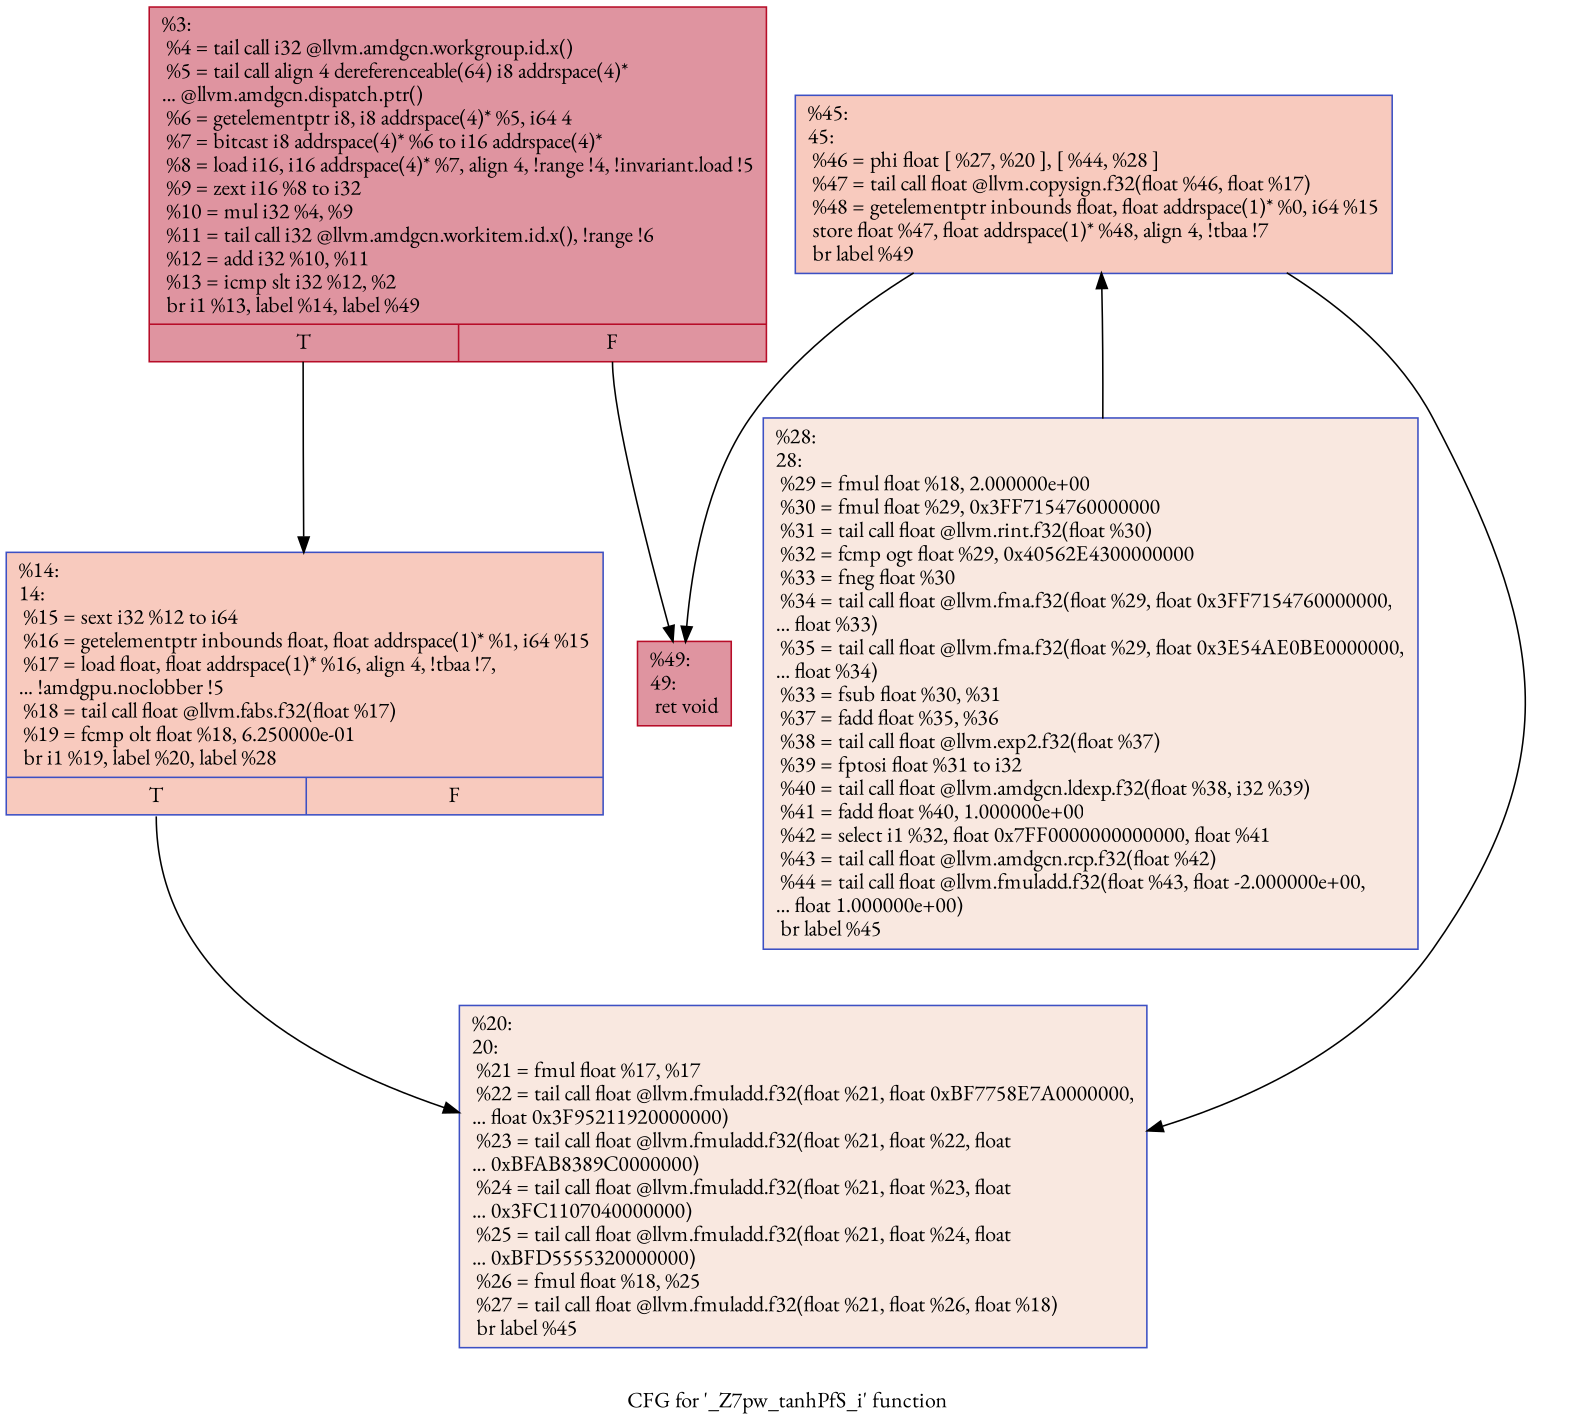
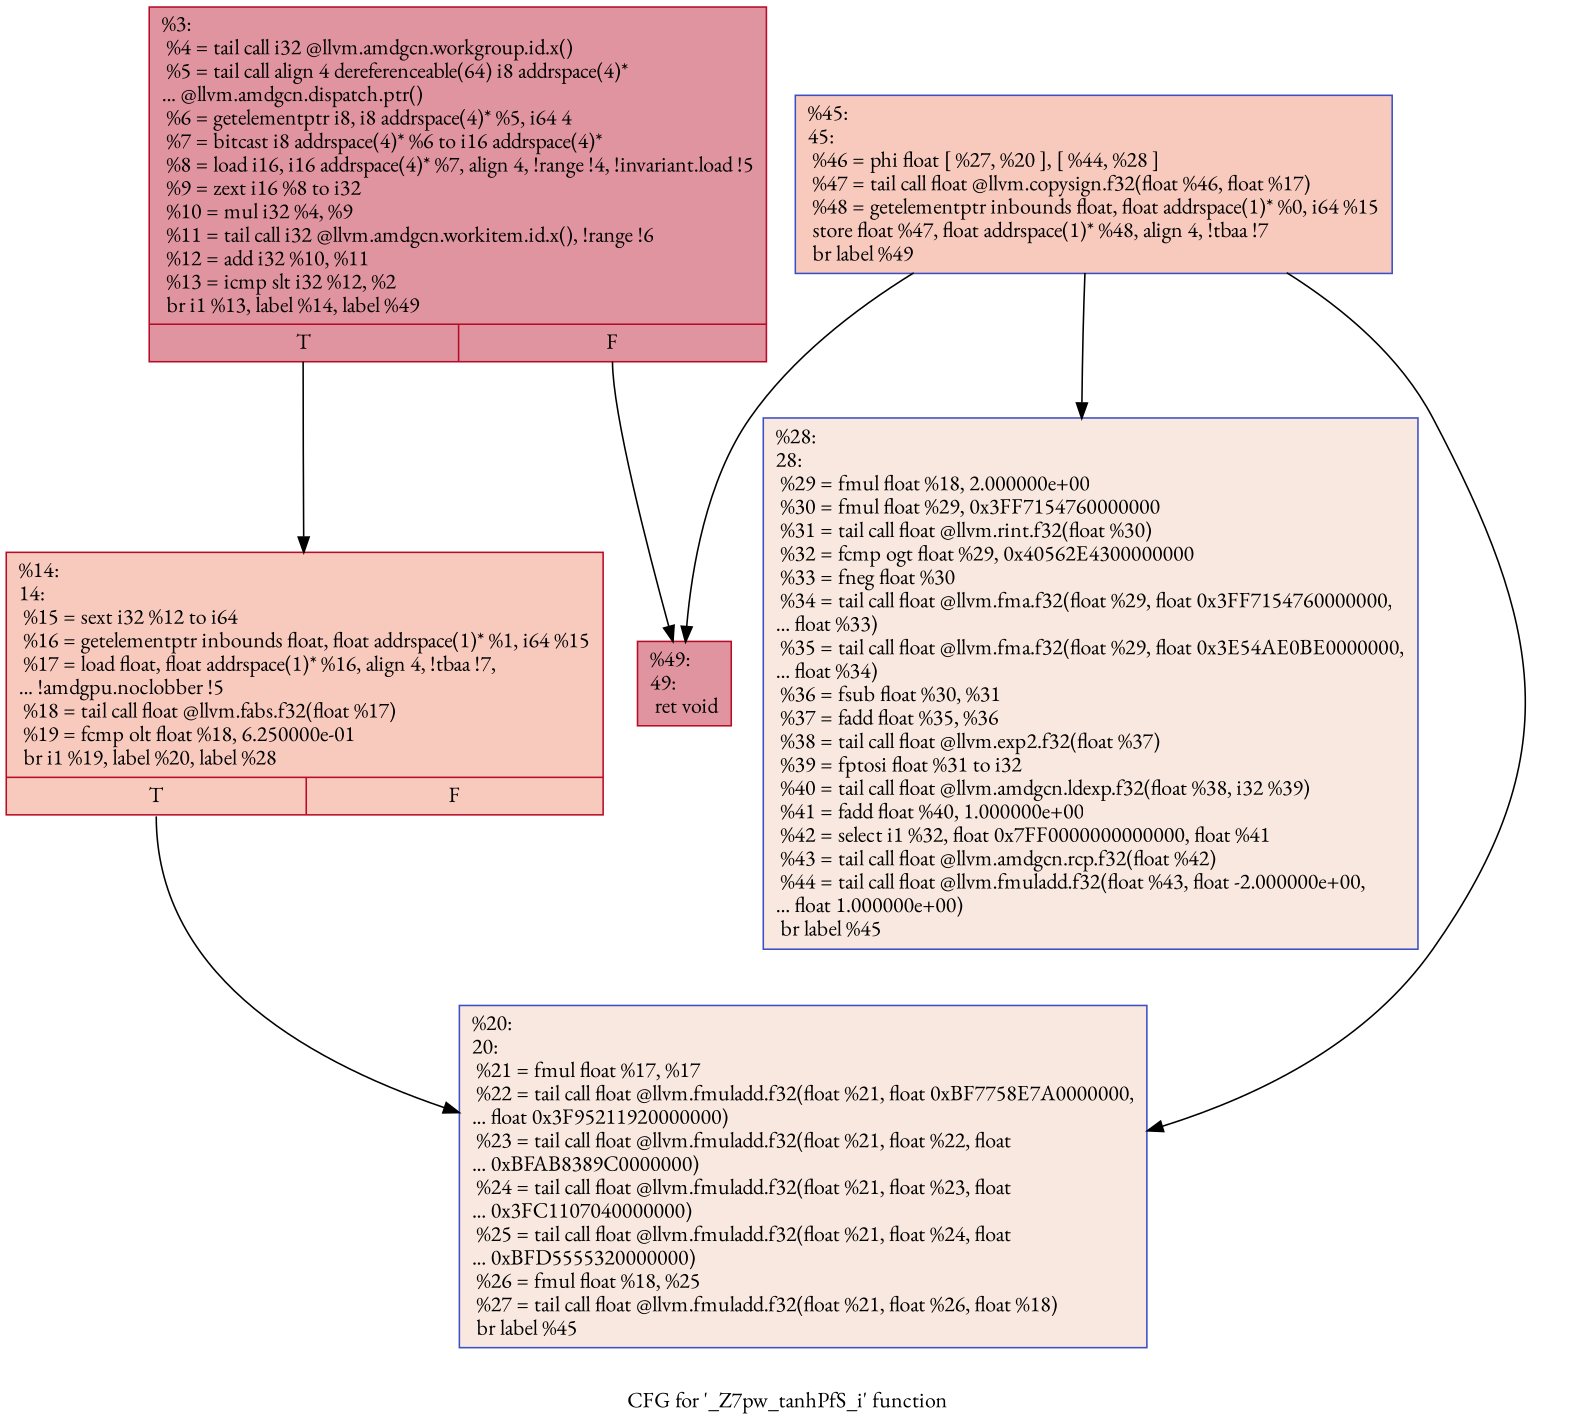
edge "%28:" -> "%45:": reversed
node "%14:": color #3d50c3ff -> #b70d28ff
node "%28:": text "%33 = fsub float %30, %31" -> "%36 = fsub float %30, %31"
